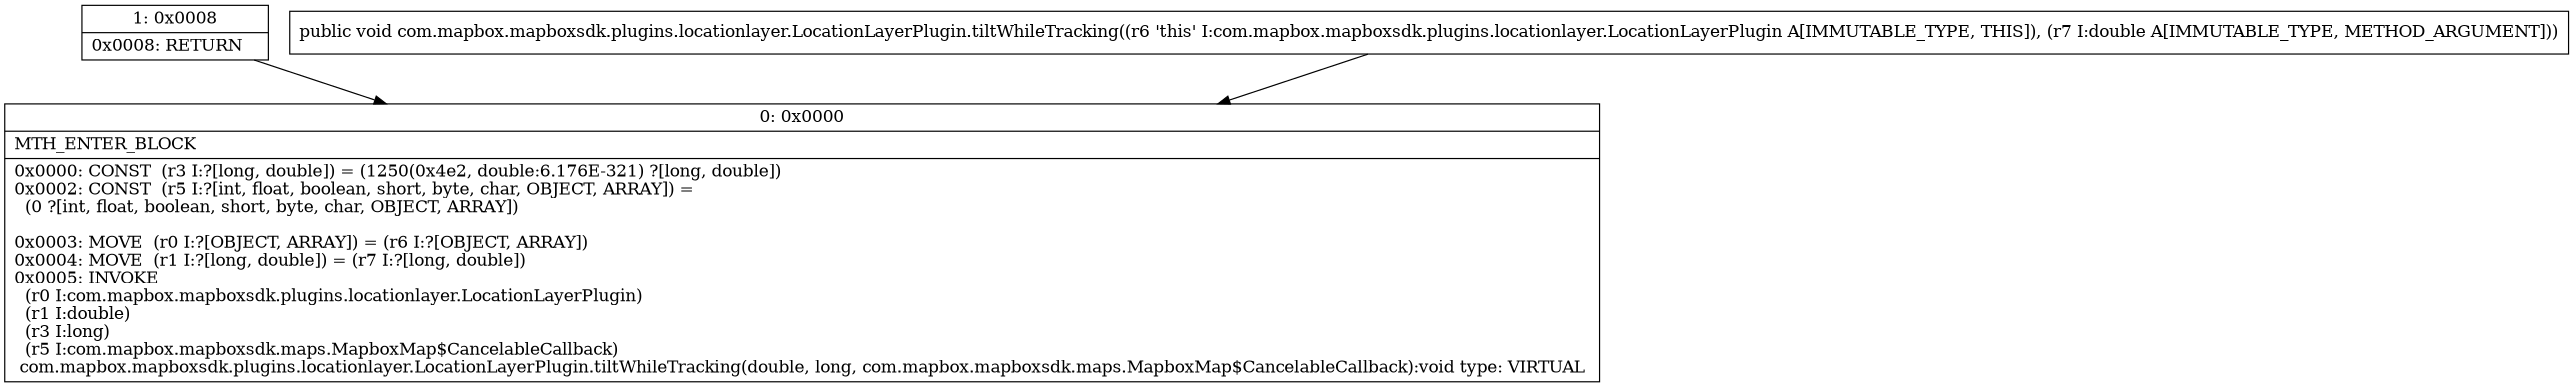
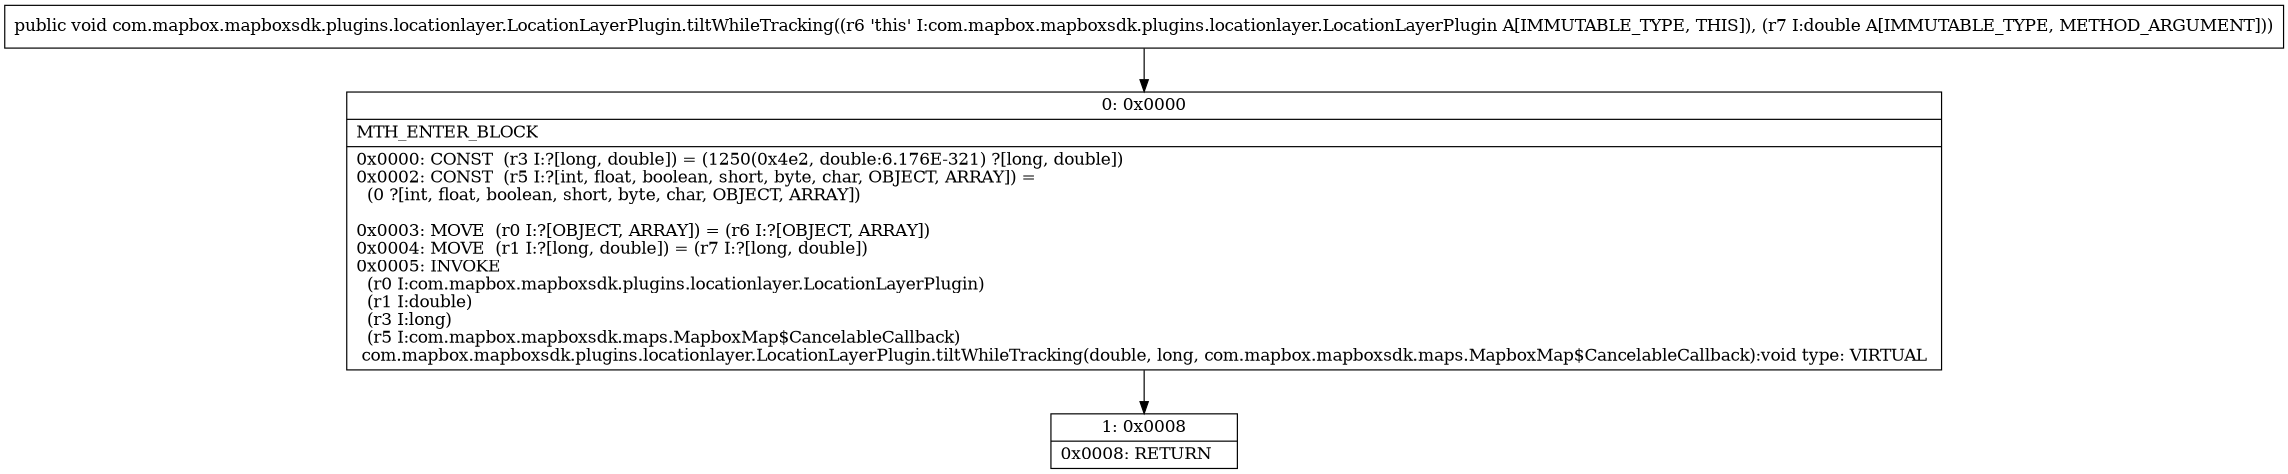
edge "1: 0x0008" -> "0: 0x0000": reversed
